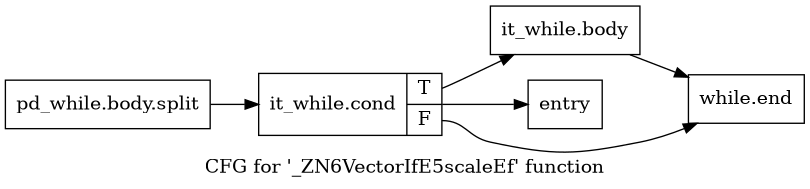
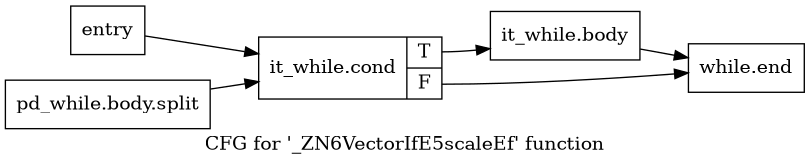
edge "it_while.cond" -> "entry": reversed
